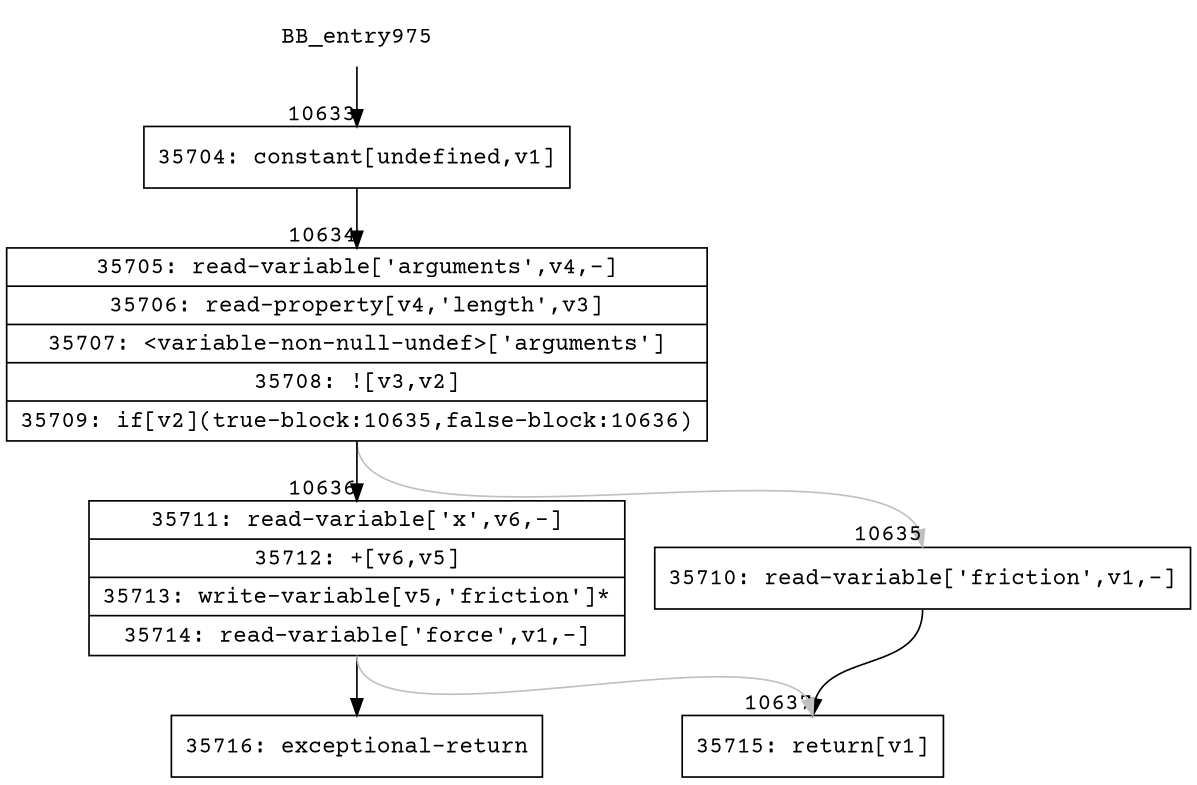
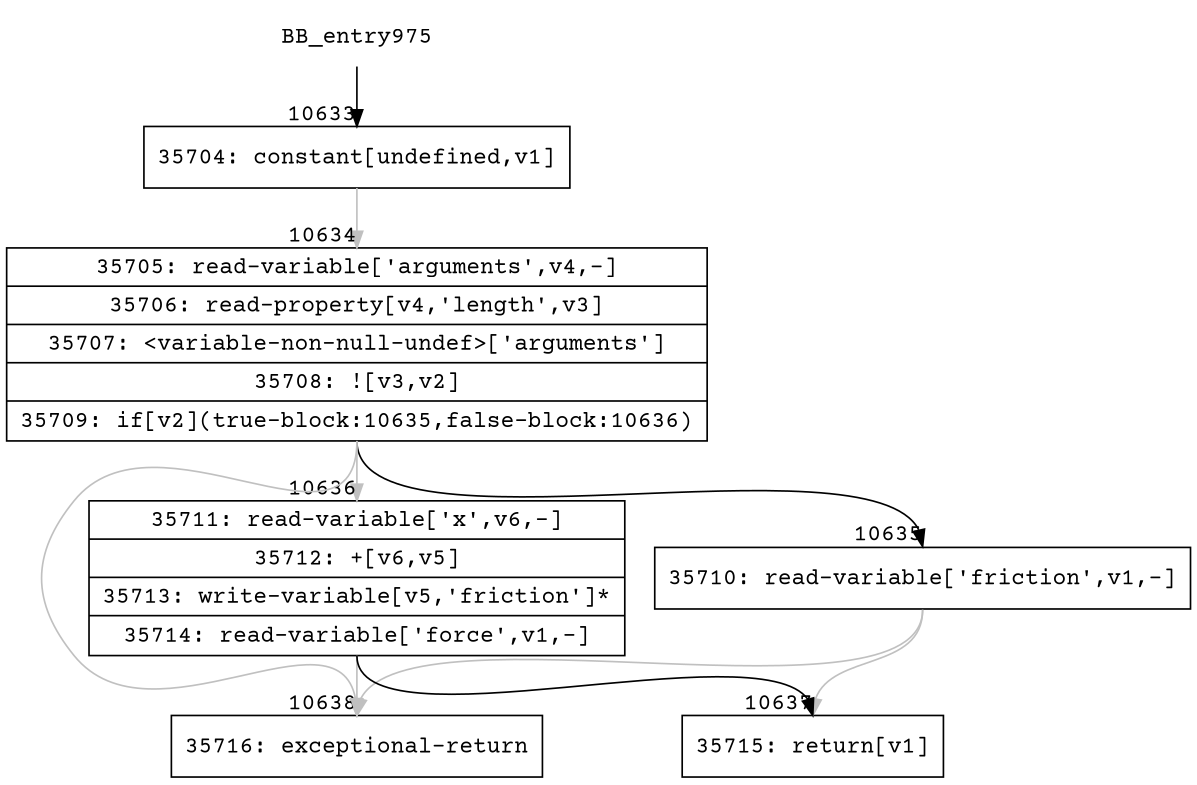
edge "35704: constant[undefined,v1]" -> "35705: read-variable['arguments',v4,-]": color black -> gray
edge "35705: read-variable['arguments',v4,-]" -> "35711: read-variable['x',v6,-]": color black -> gray
edge "35705: read-variable['arguments',v4,-]" -> "35710: read-variable['friction',v1,-]": color gray -> black
edge "35705: read-variable['arguments',v4,-]" -> "35716: exceptional-return": added
edge "35710: read-variable['friction',v1,-]" -> "35715: return[v1]": color black -> gray
edge "35710: read-variable['friction',v1,-]" -> "35716: exceptional-return": added
edge "35711: read-variable['x',v6,-]" -> "35716: exceptional-return": color black -> gray
edge "35711: read-variable['x',v6,-]" -> "35715: return[v1]": color gray -> black
